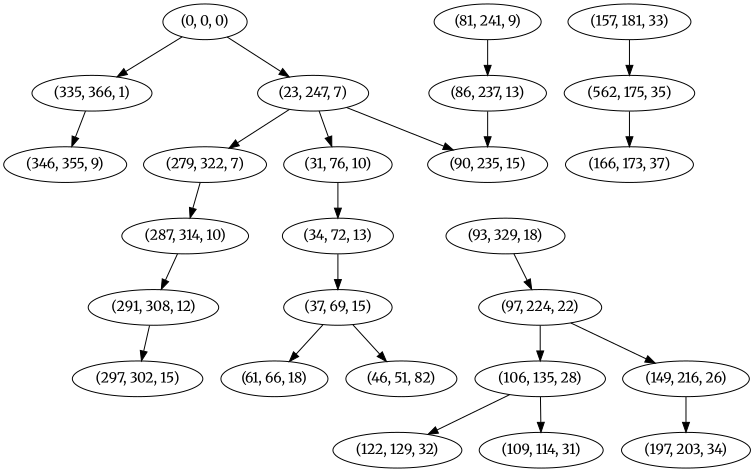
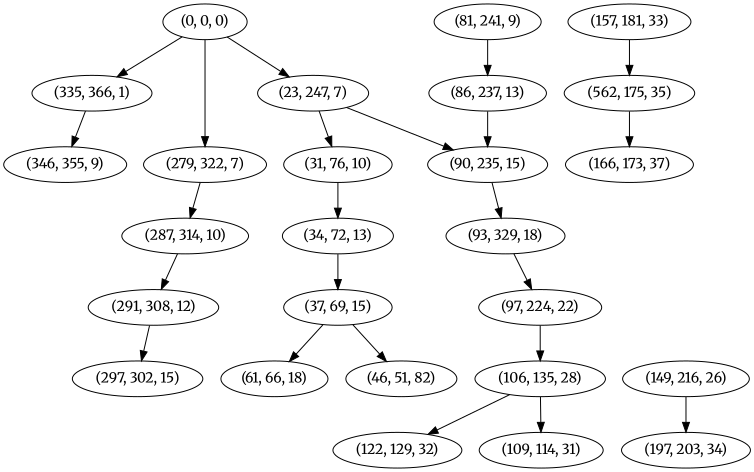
edge "(23, 247, 7)" -> "(279, 322, 7)": now "(0, 0, 0)" -> "(279, 322, 7)"
edge "(90, 235, 15)" -> "(93, 329, 18)": added
edge "(97, 224, 22)" -> "(149, 216, 26)": removed
